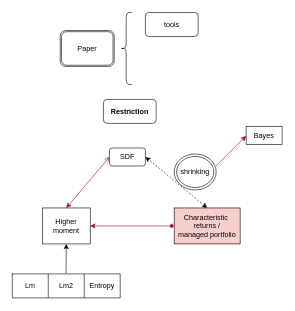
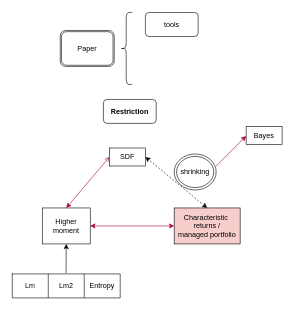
node "SDF": shape rounded rectangle -> rectangle
edge "Higher moment" -- "Characteristic returns / managed portfolio": arrowhead diamond -> classic
